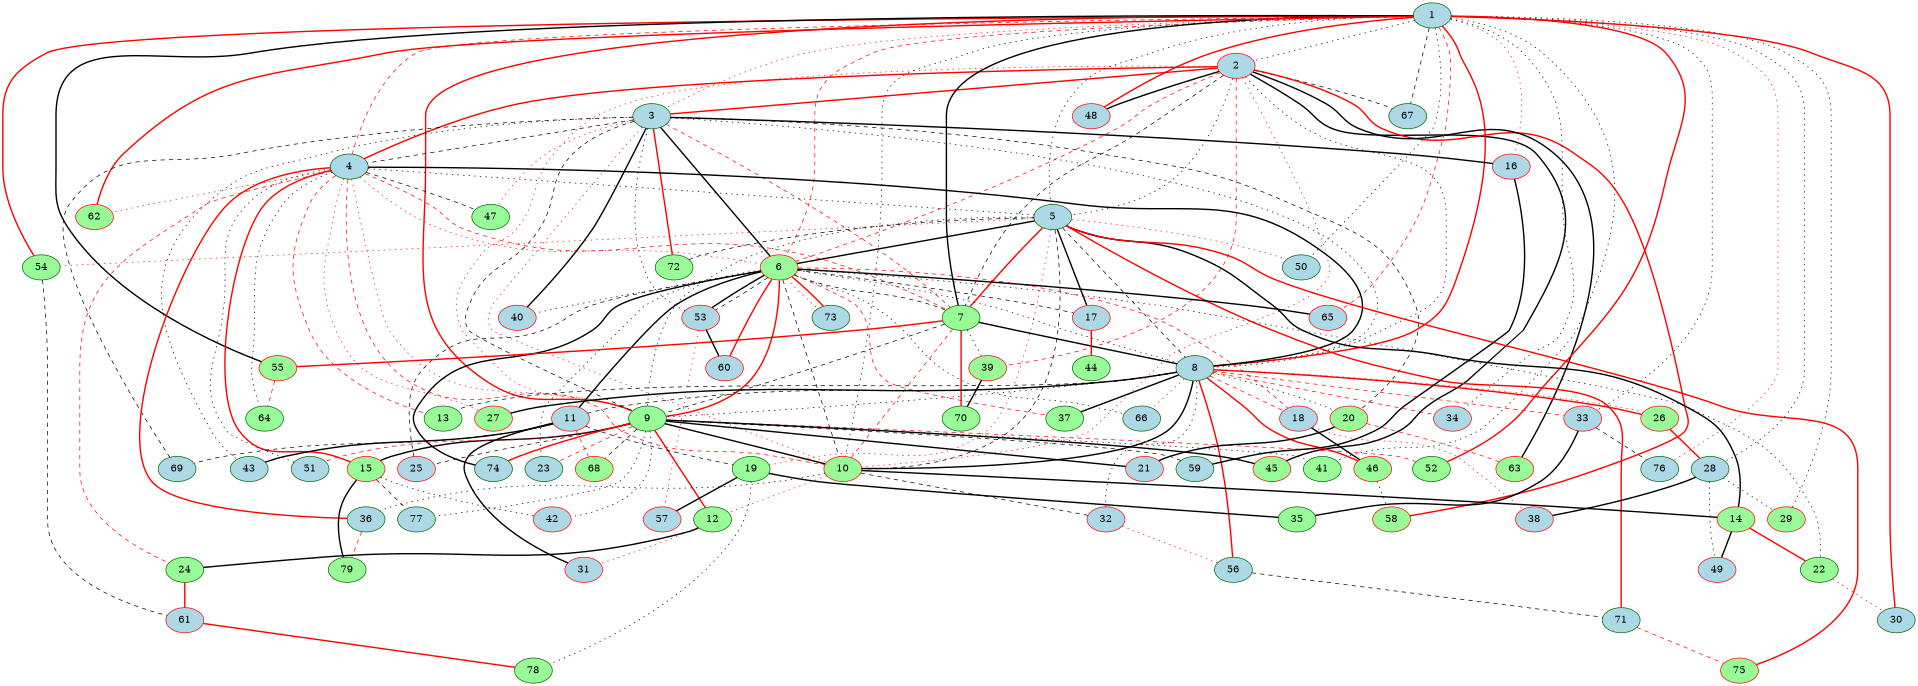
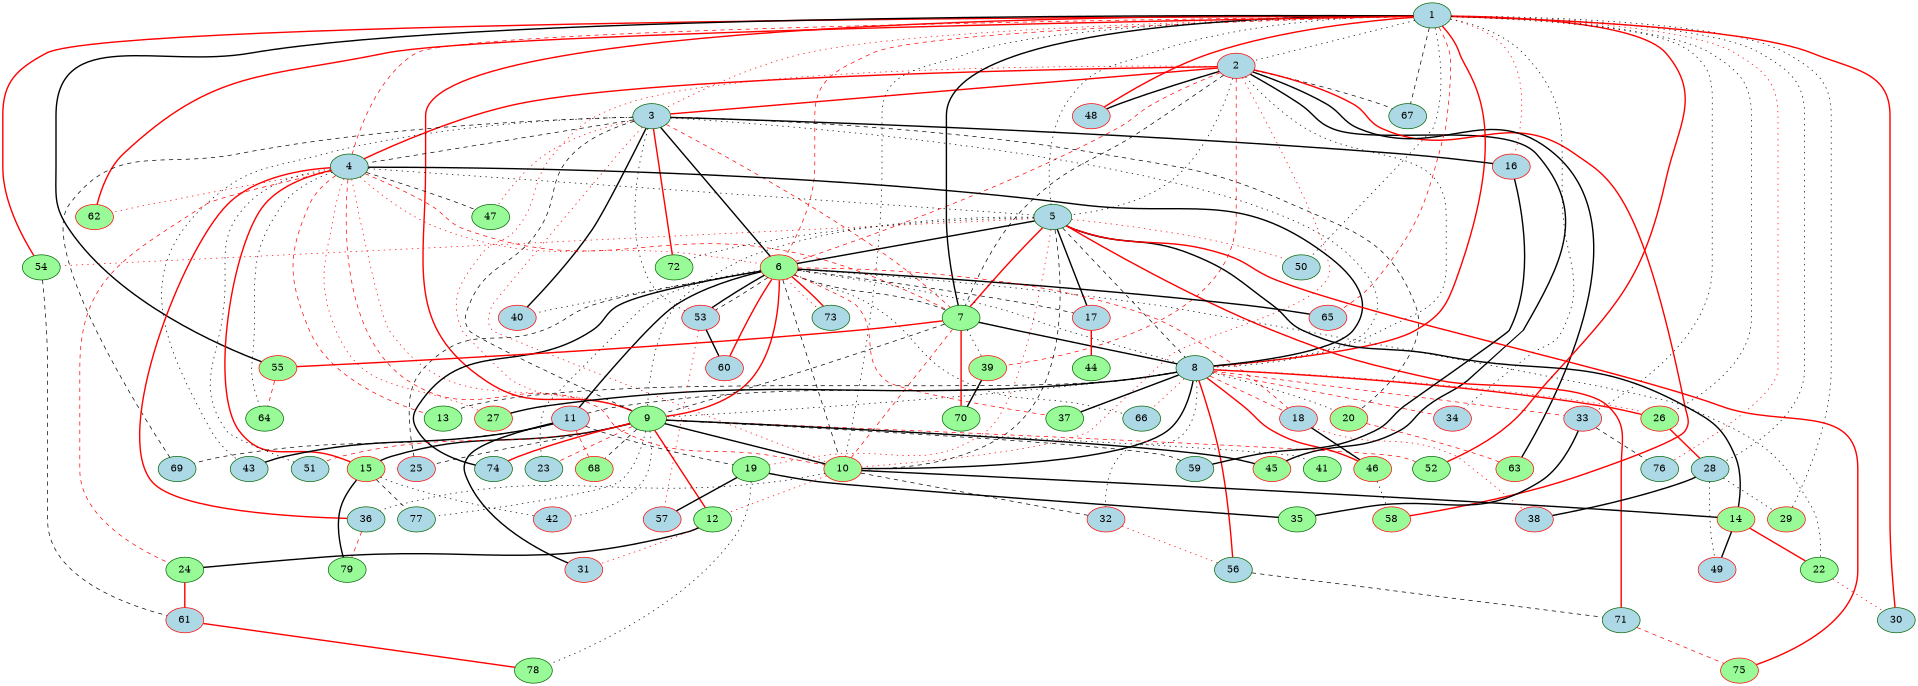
edge "5" -- "72": style dashed -> dotted
edge "1" -- "41": now "1" -- "26"
node "21": removed
